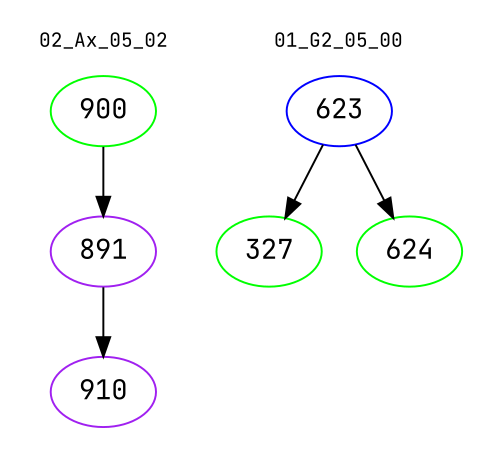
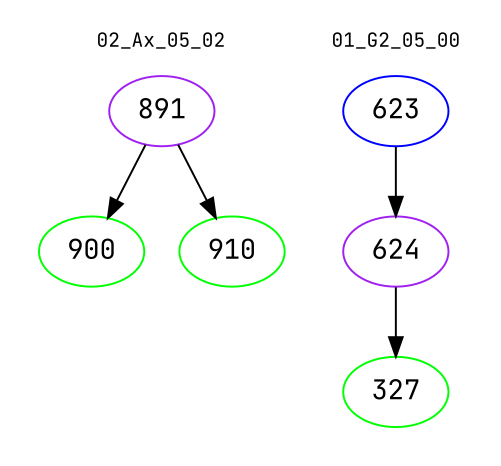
edge "900" -> "891": reversed
edge "623" -> "327": now "624" -> "327"
node "624": color green -> purple
node "910": color purple -> green
